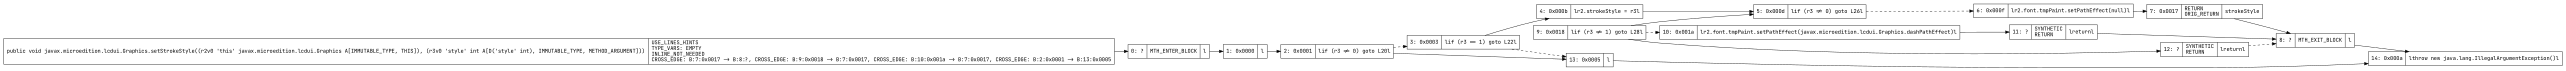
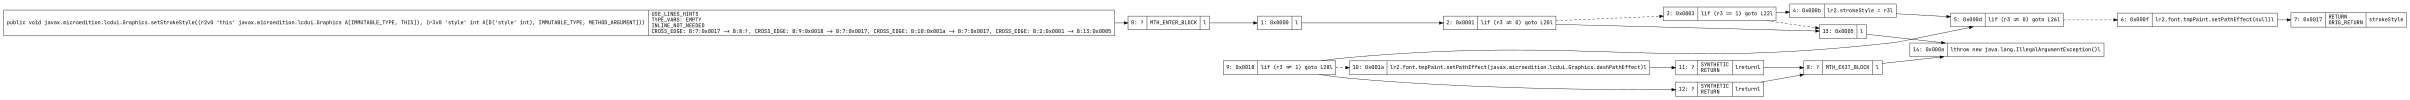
edge "7: 0x0017" -> "8: ?": removed
edge "12: ?" -> "8: ?": style dashed -> solid
